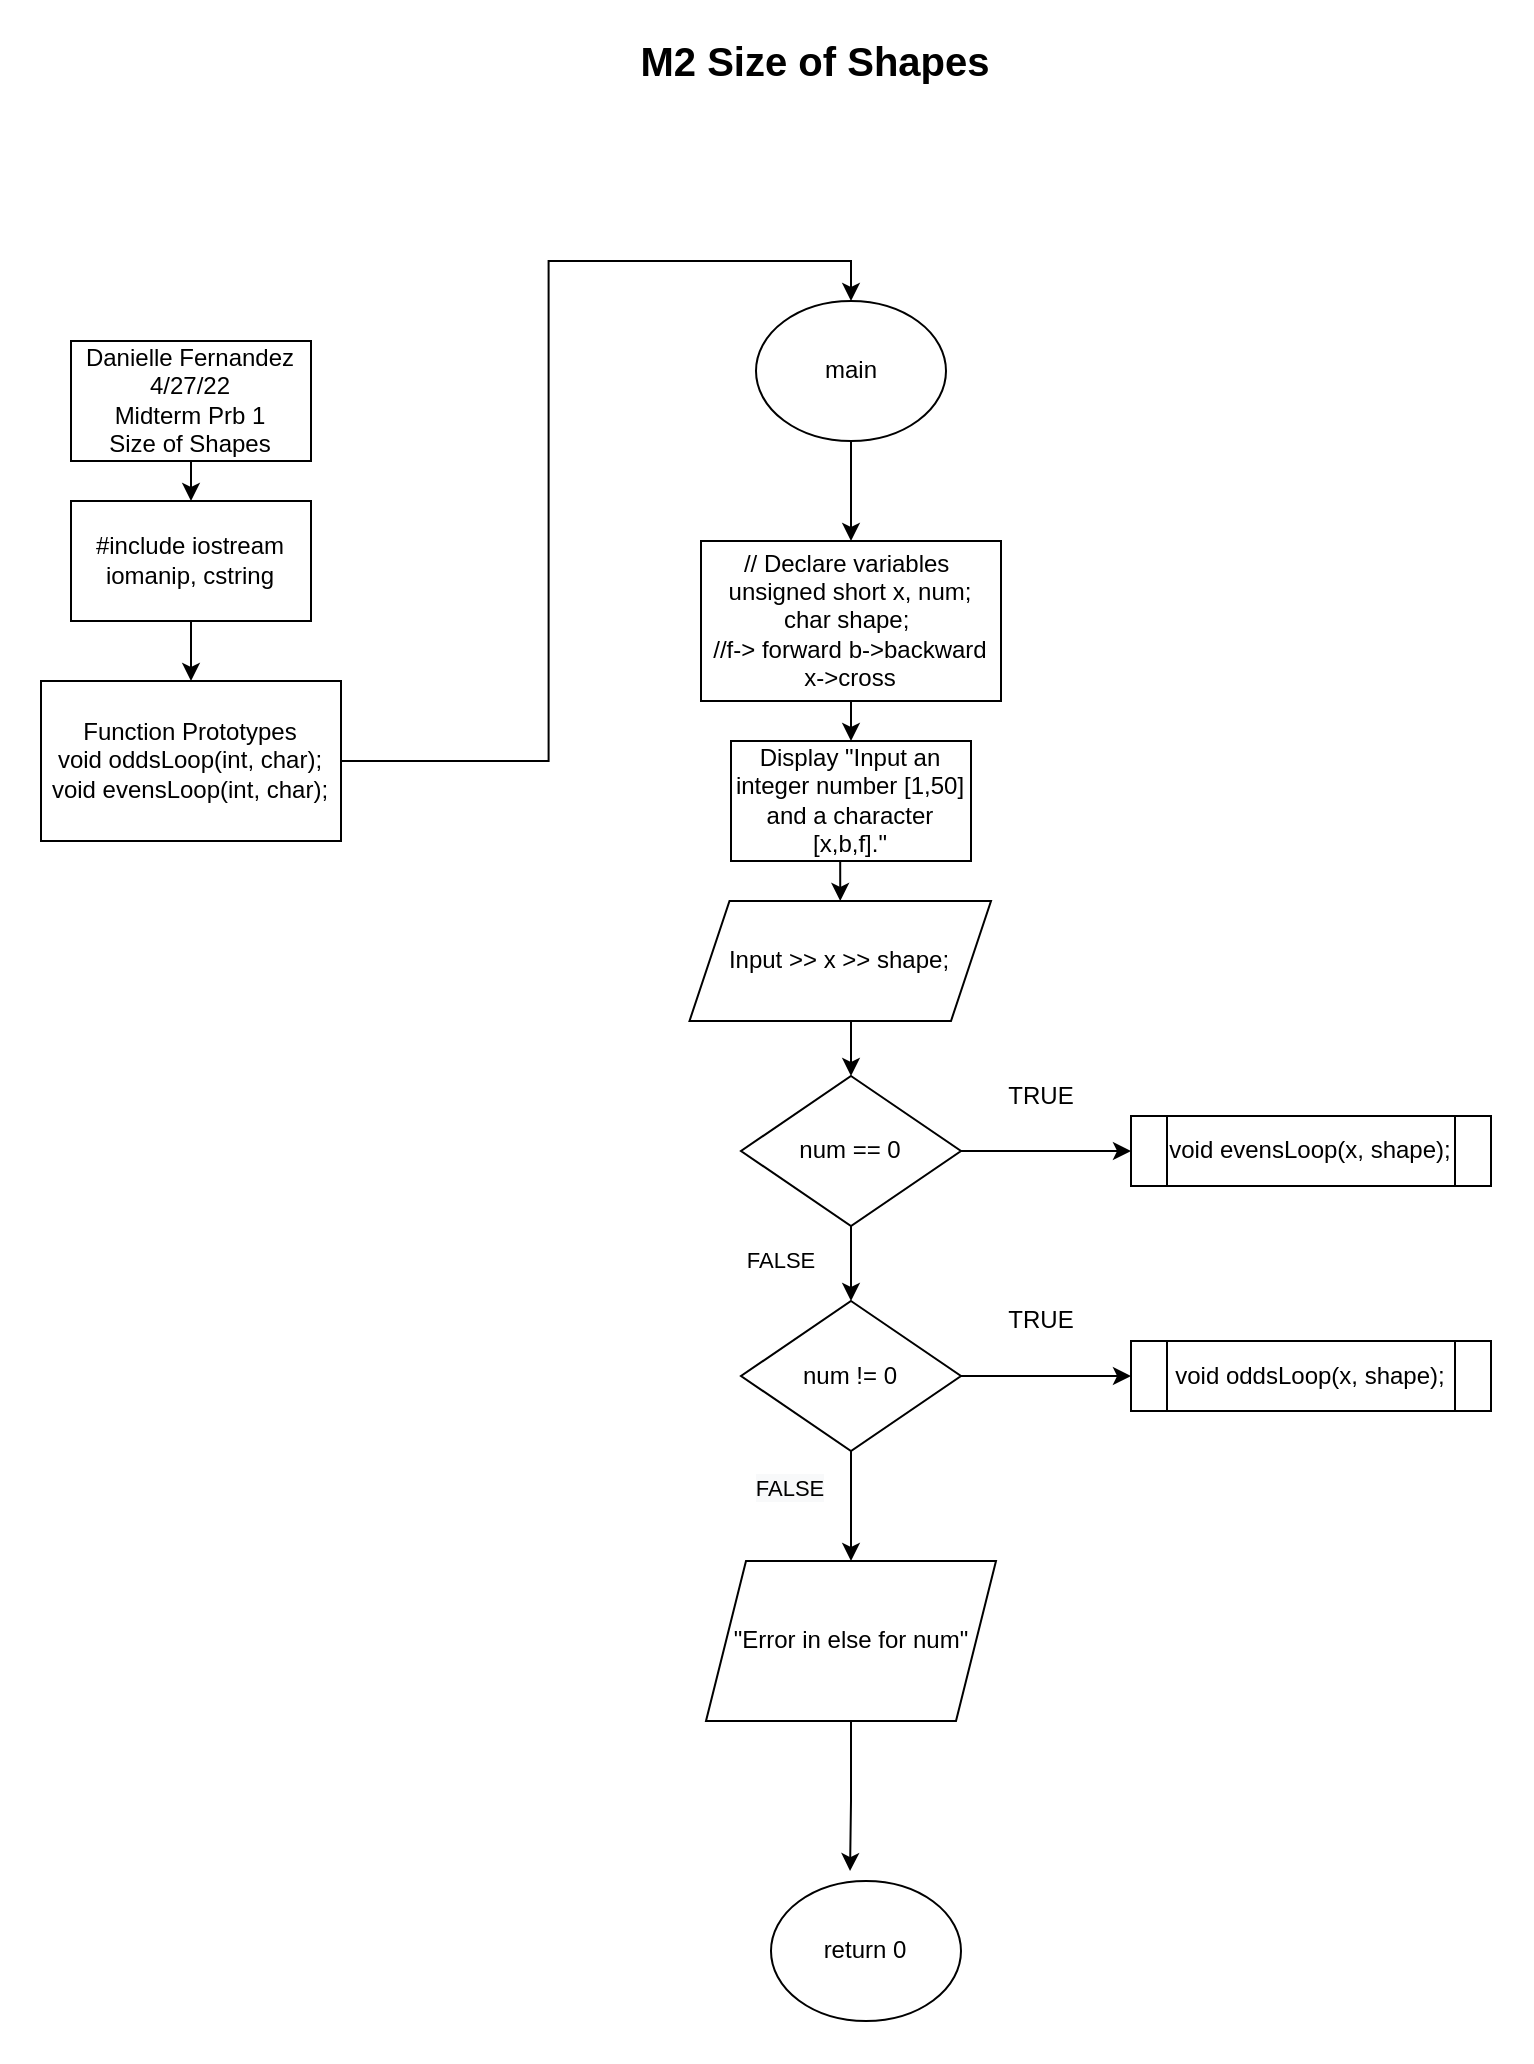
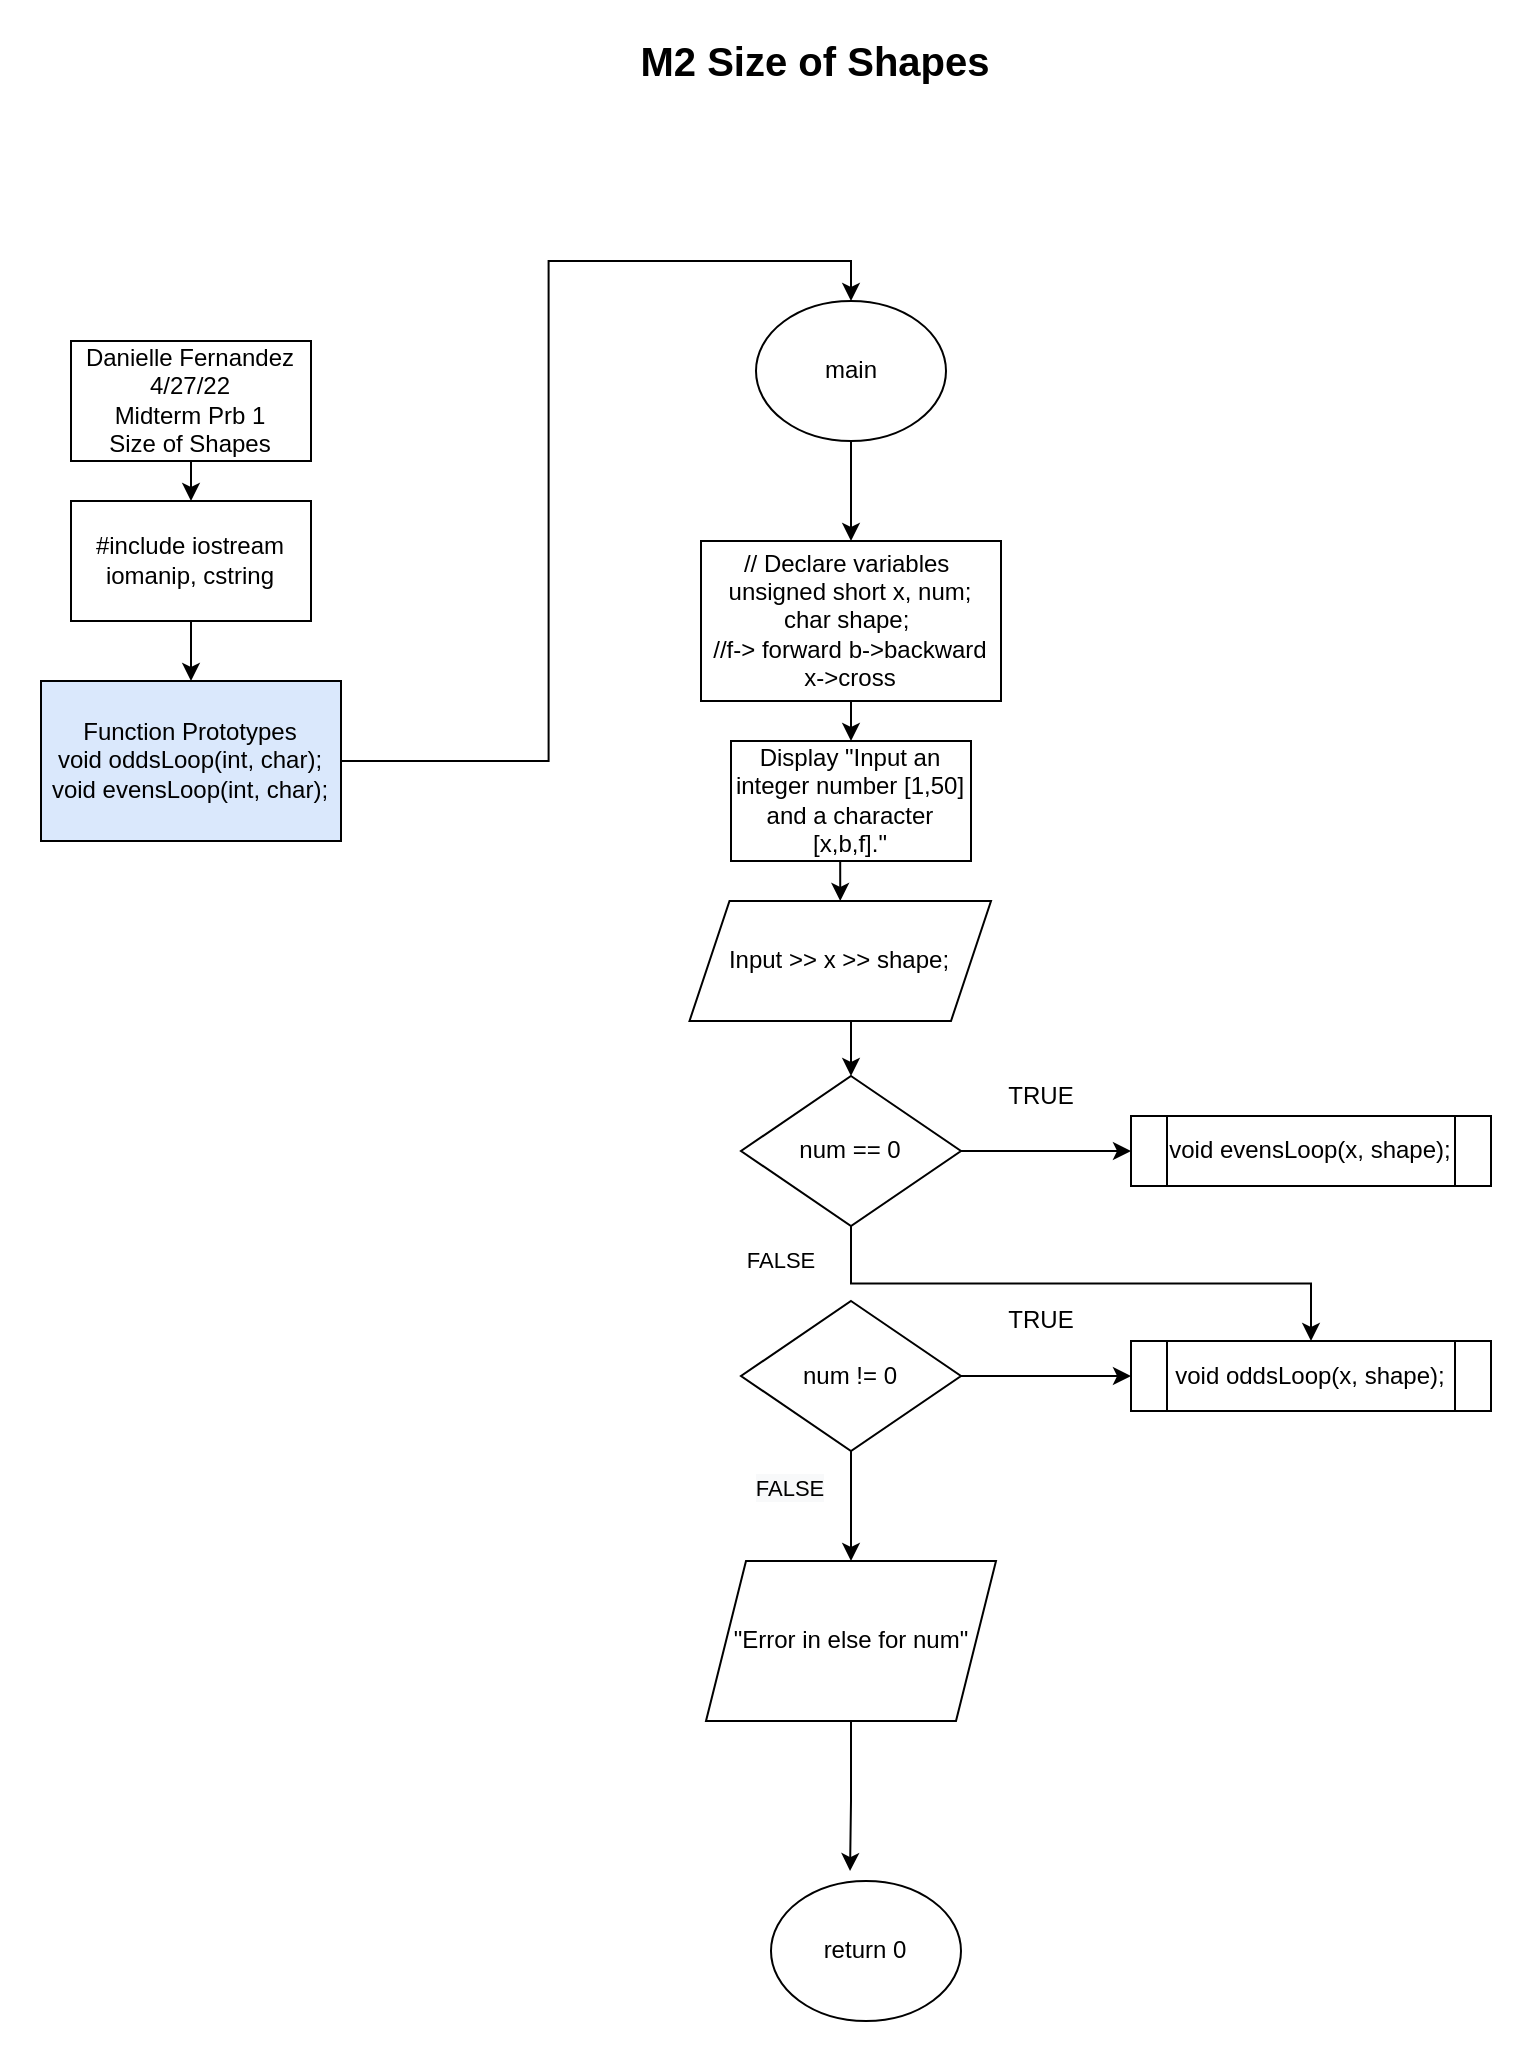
node "Function Prototypes void oddsLoop(int, char); void evensLoop(int, char);": fillcolor #ffffff -> #dae8fc
edge "num == 0" -> "num != 0": now "num == 0" -> "void oddsLoop(x, shape);"
